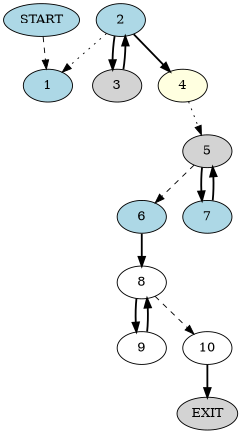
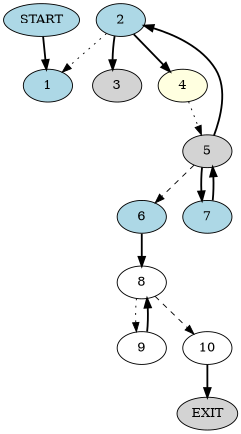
edge "START" -> "1": style dashed -> bold
edge "3" -> "2": now "5" -> "2"
edge "8" -> "9": style bold -> dotted
